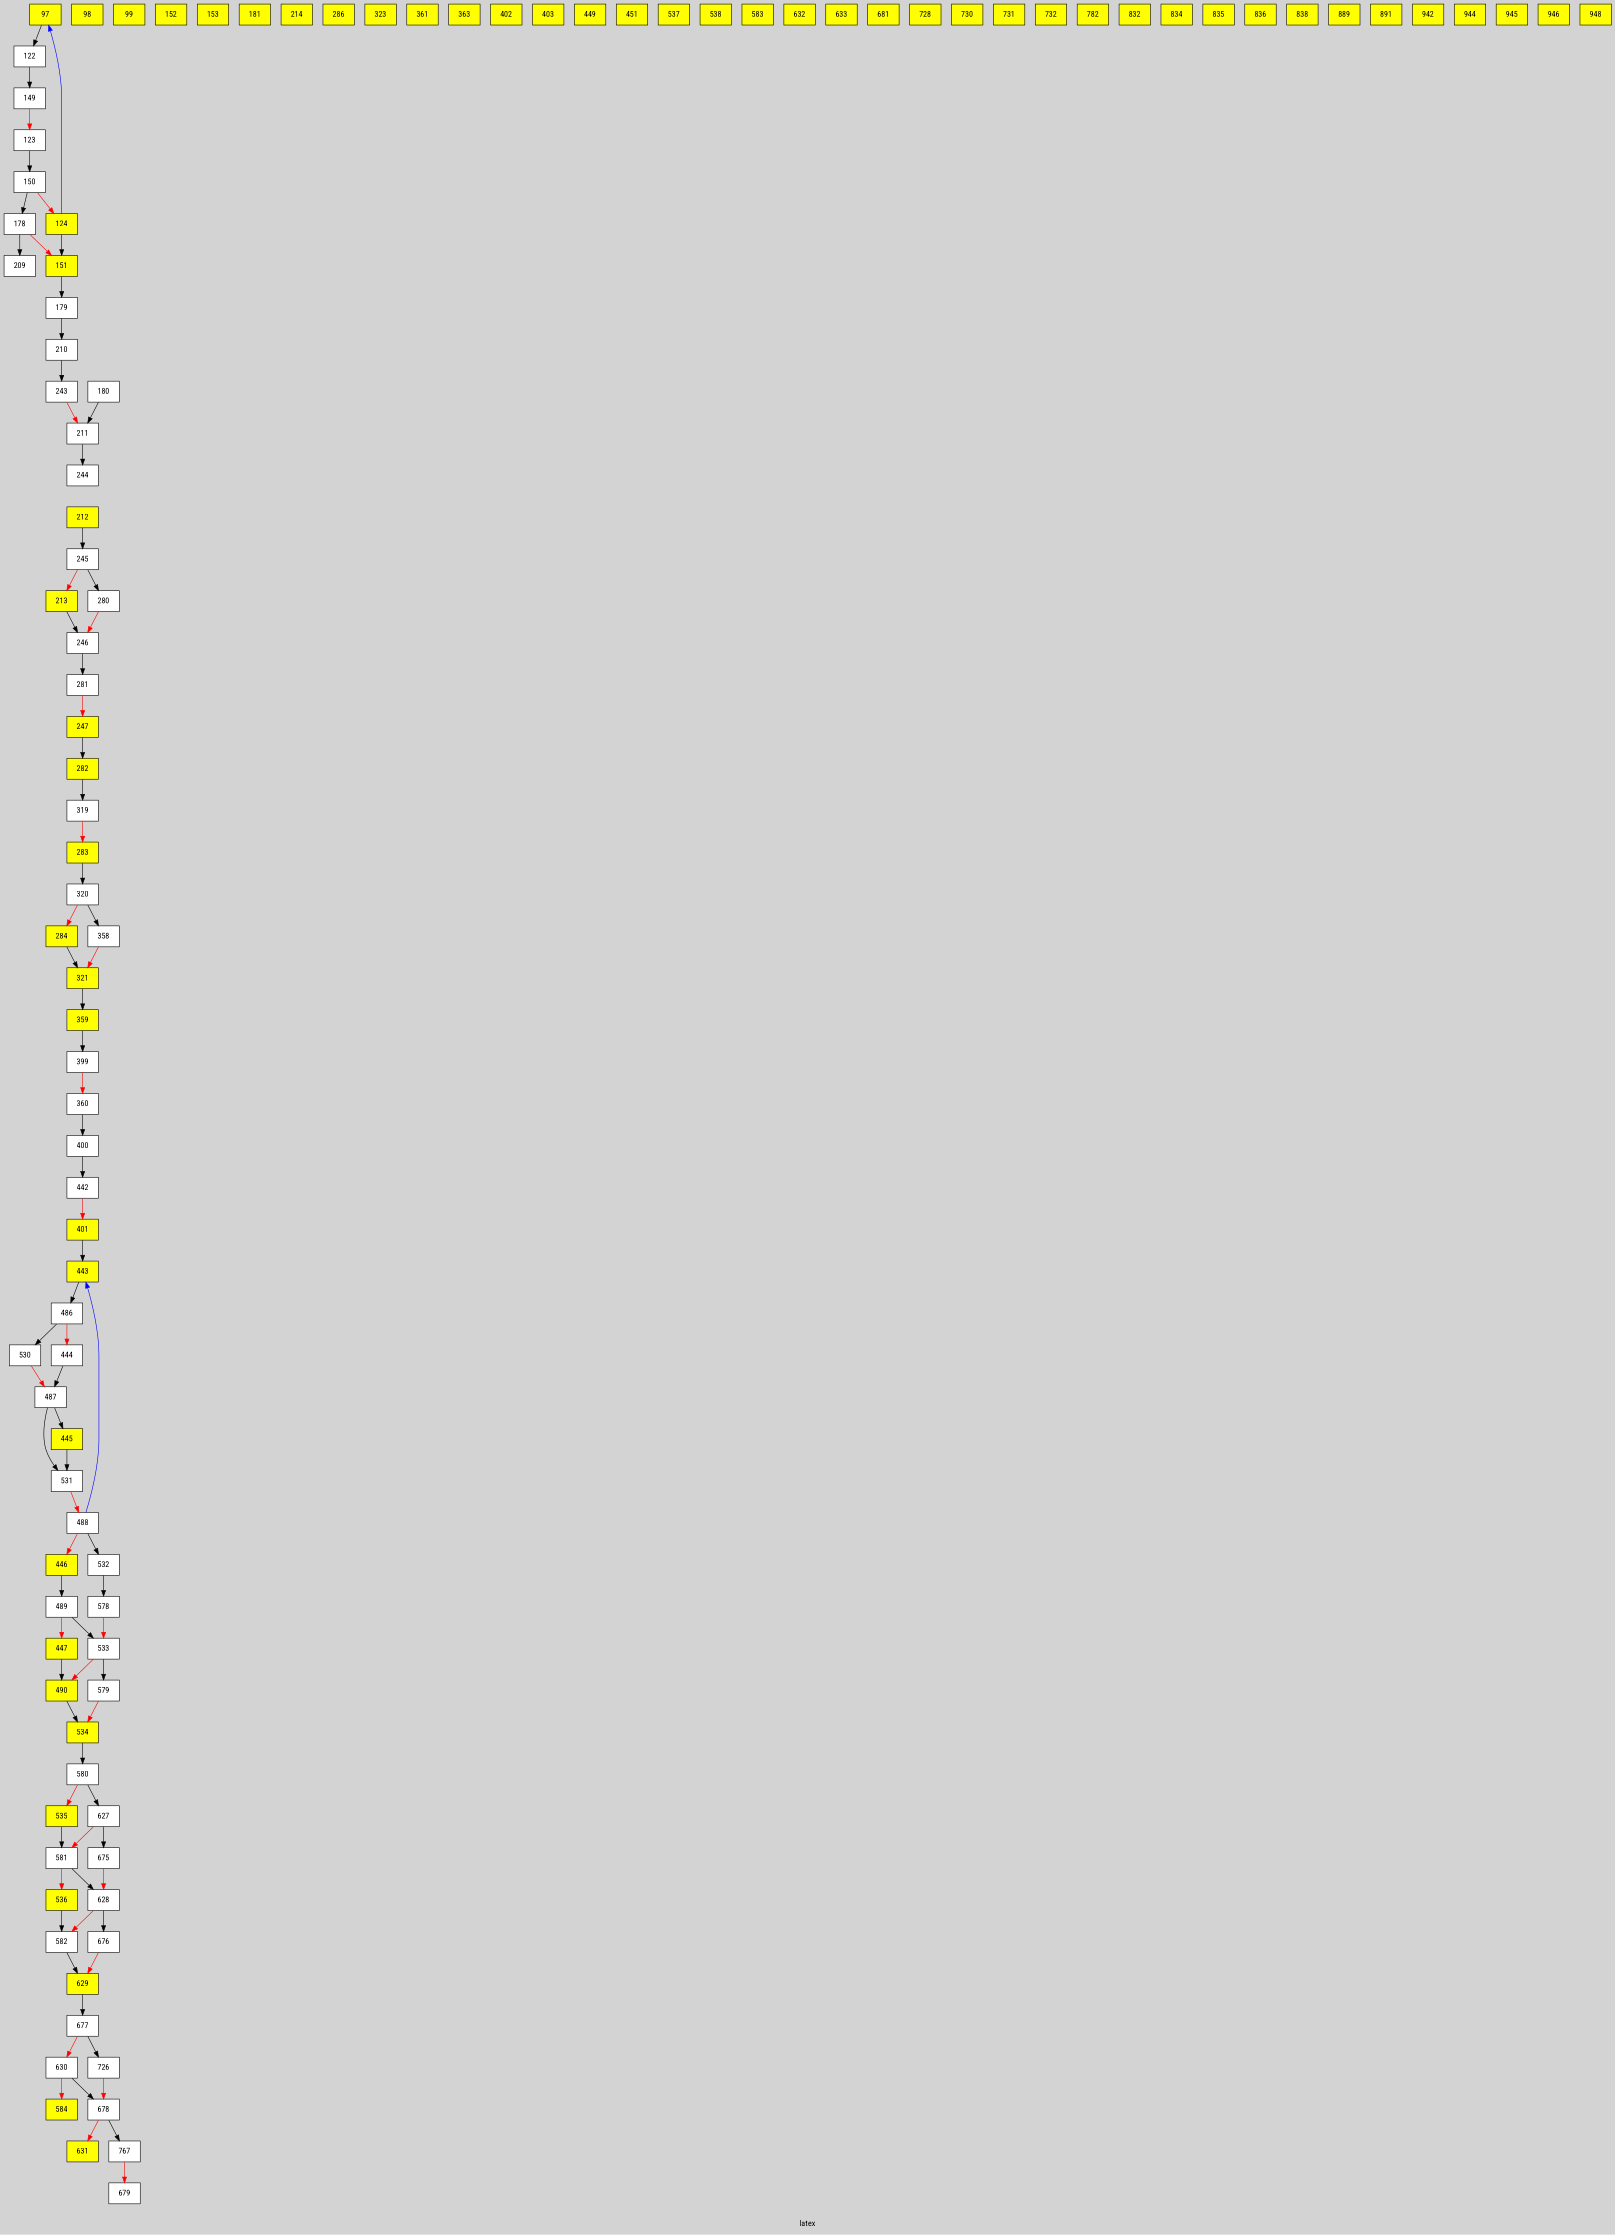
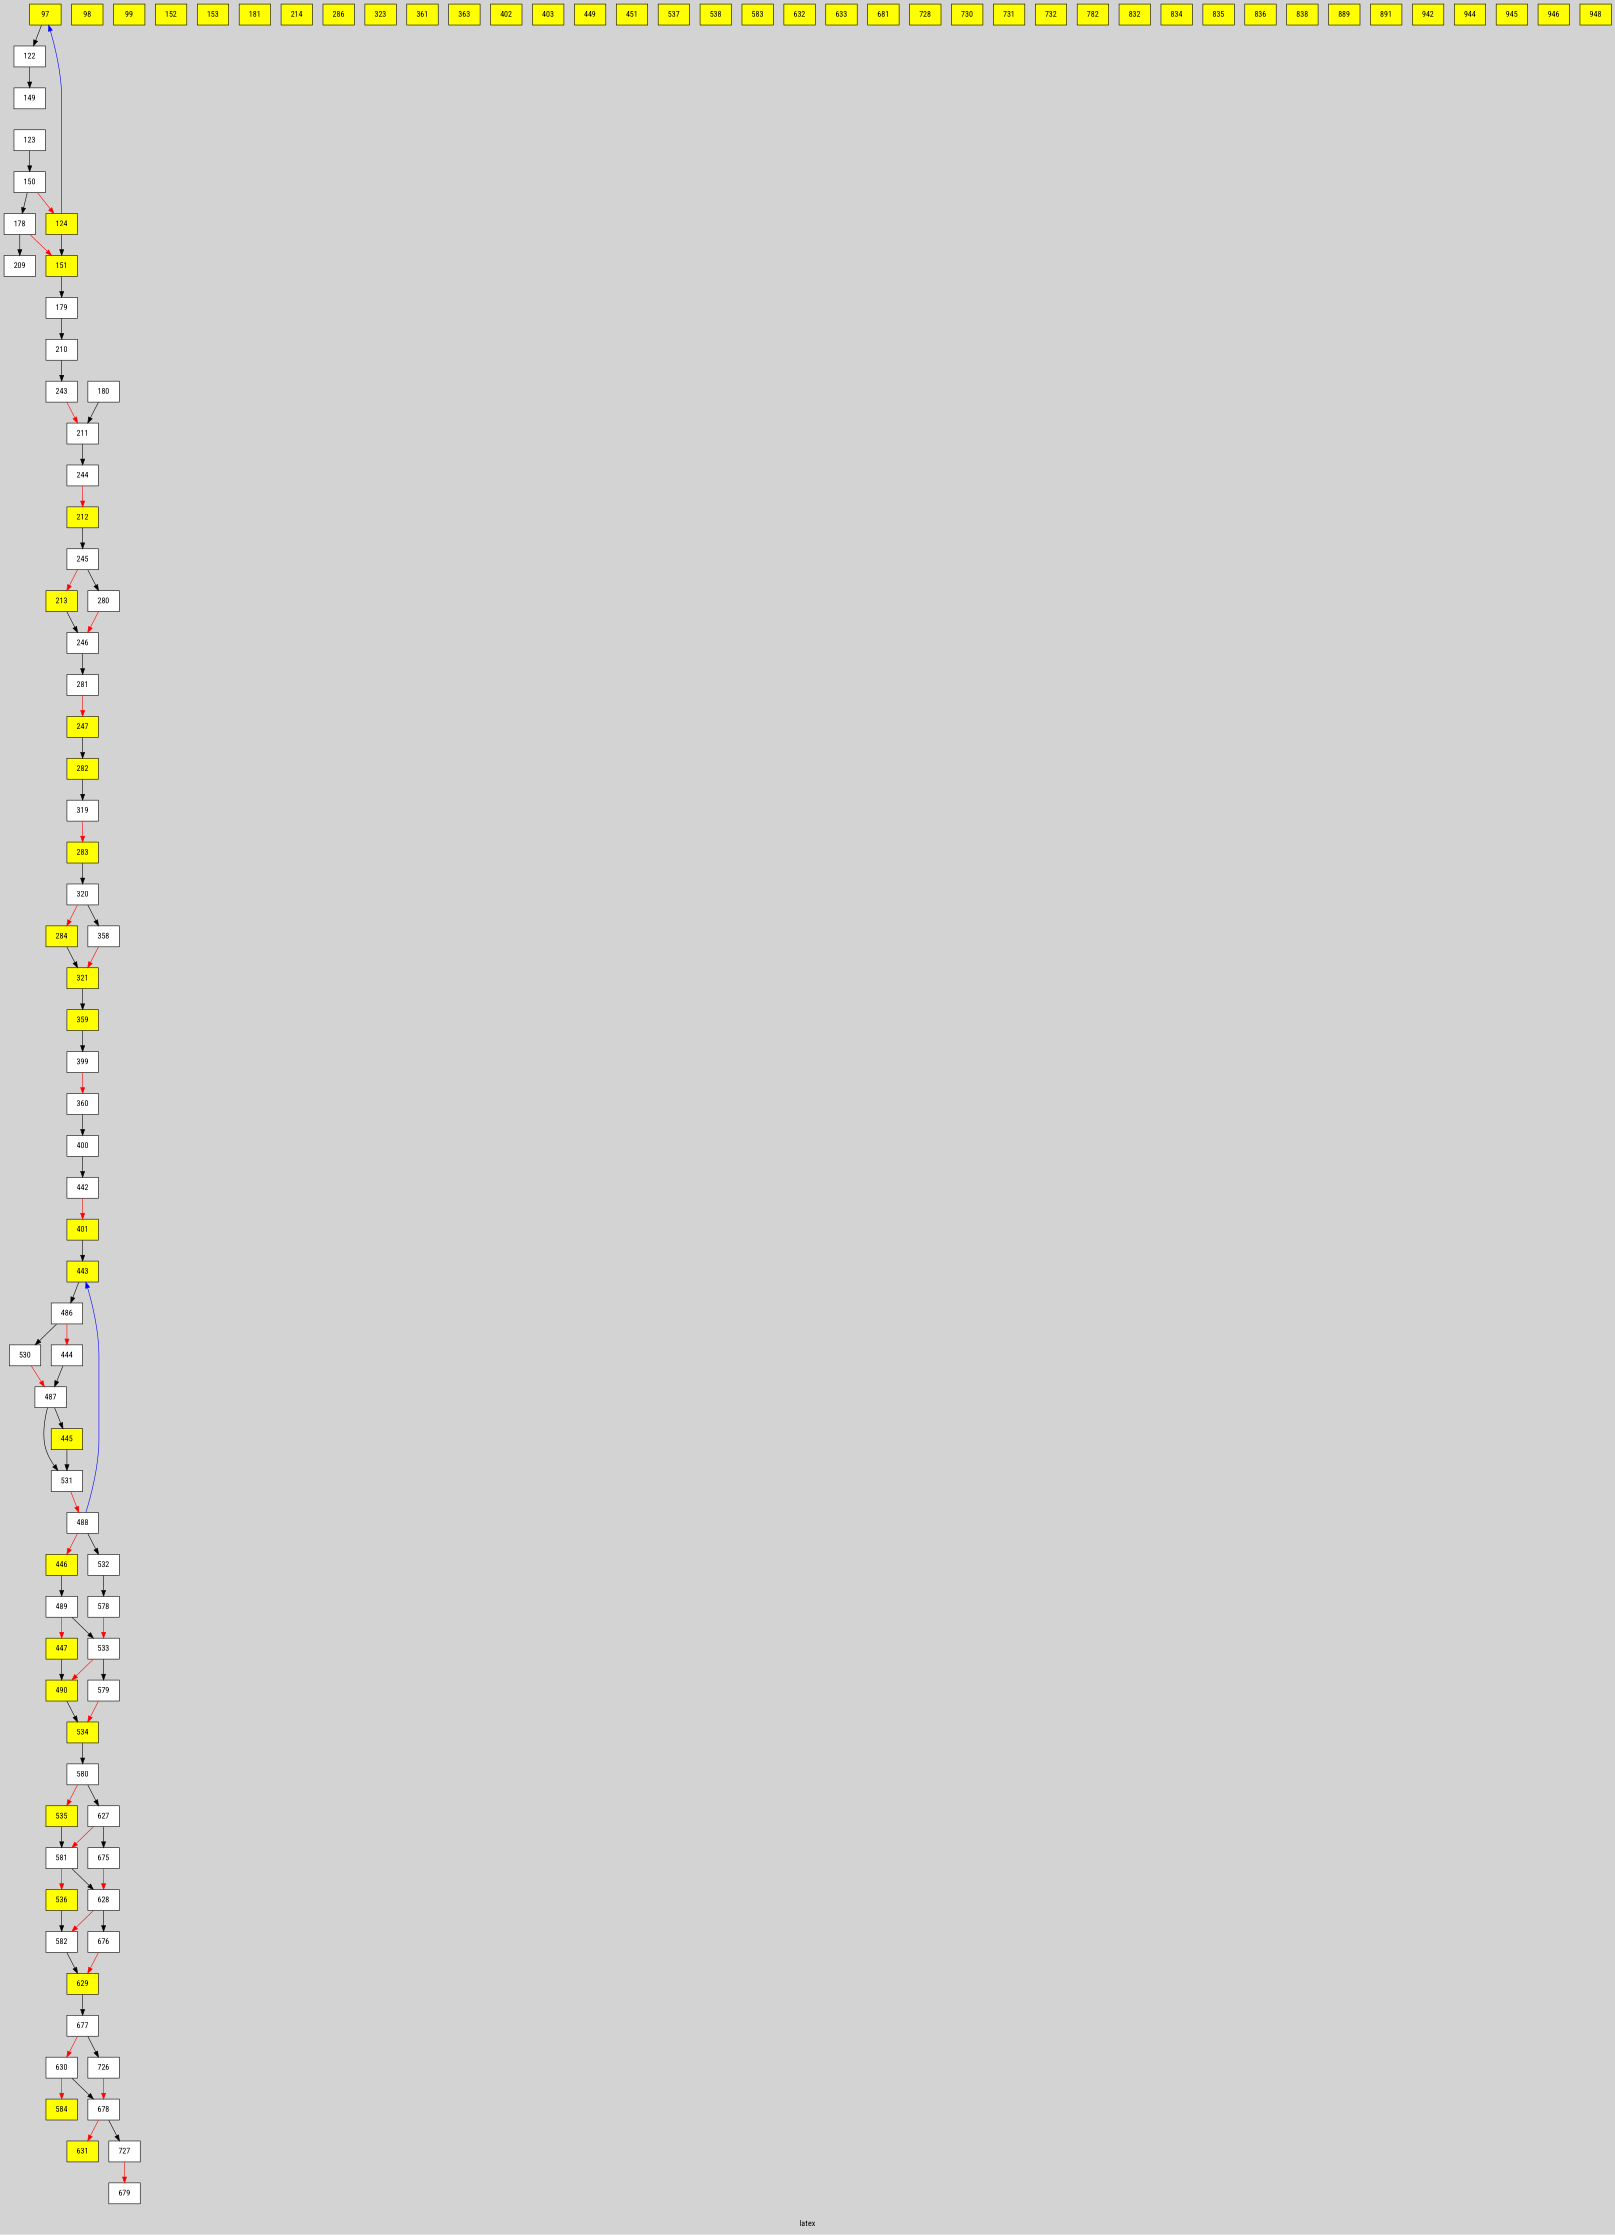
edge "149" -> "123": removed
edge "244" -> "212": added
node "767": label "767" -> "727"
